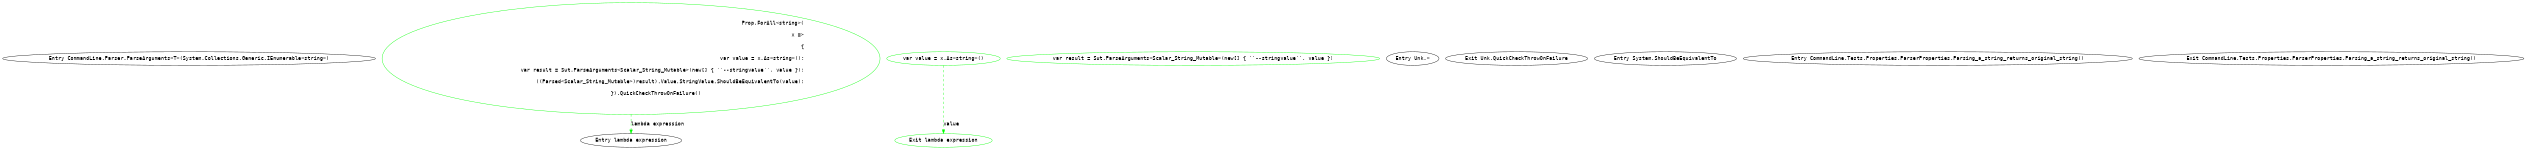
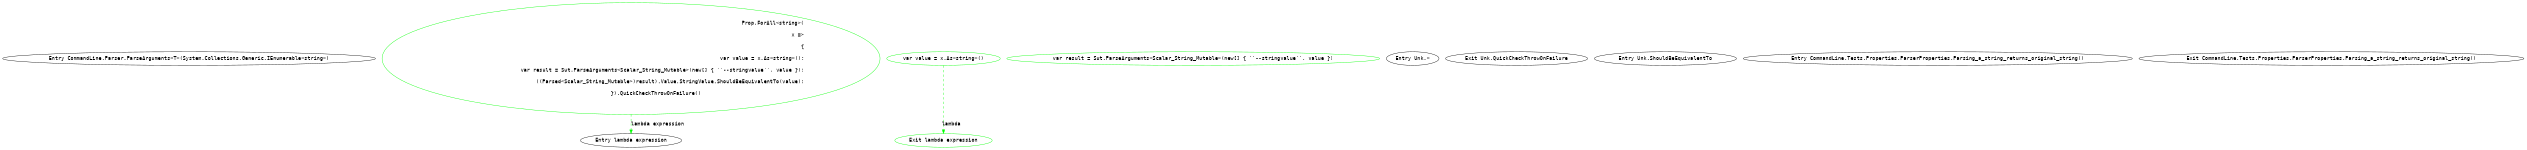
node "Entry System.ShouldBeEquivalentTo": label "Entry System.ShouldBeEquivalentTo" -> "Entry Unk.ShouldBeEquivalentTo"
edge "var value = x.As<string>()" -> "Exit lambda expression": label "value" -> "lambda"
